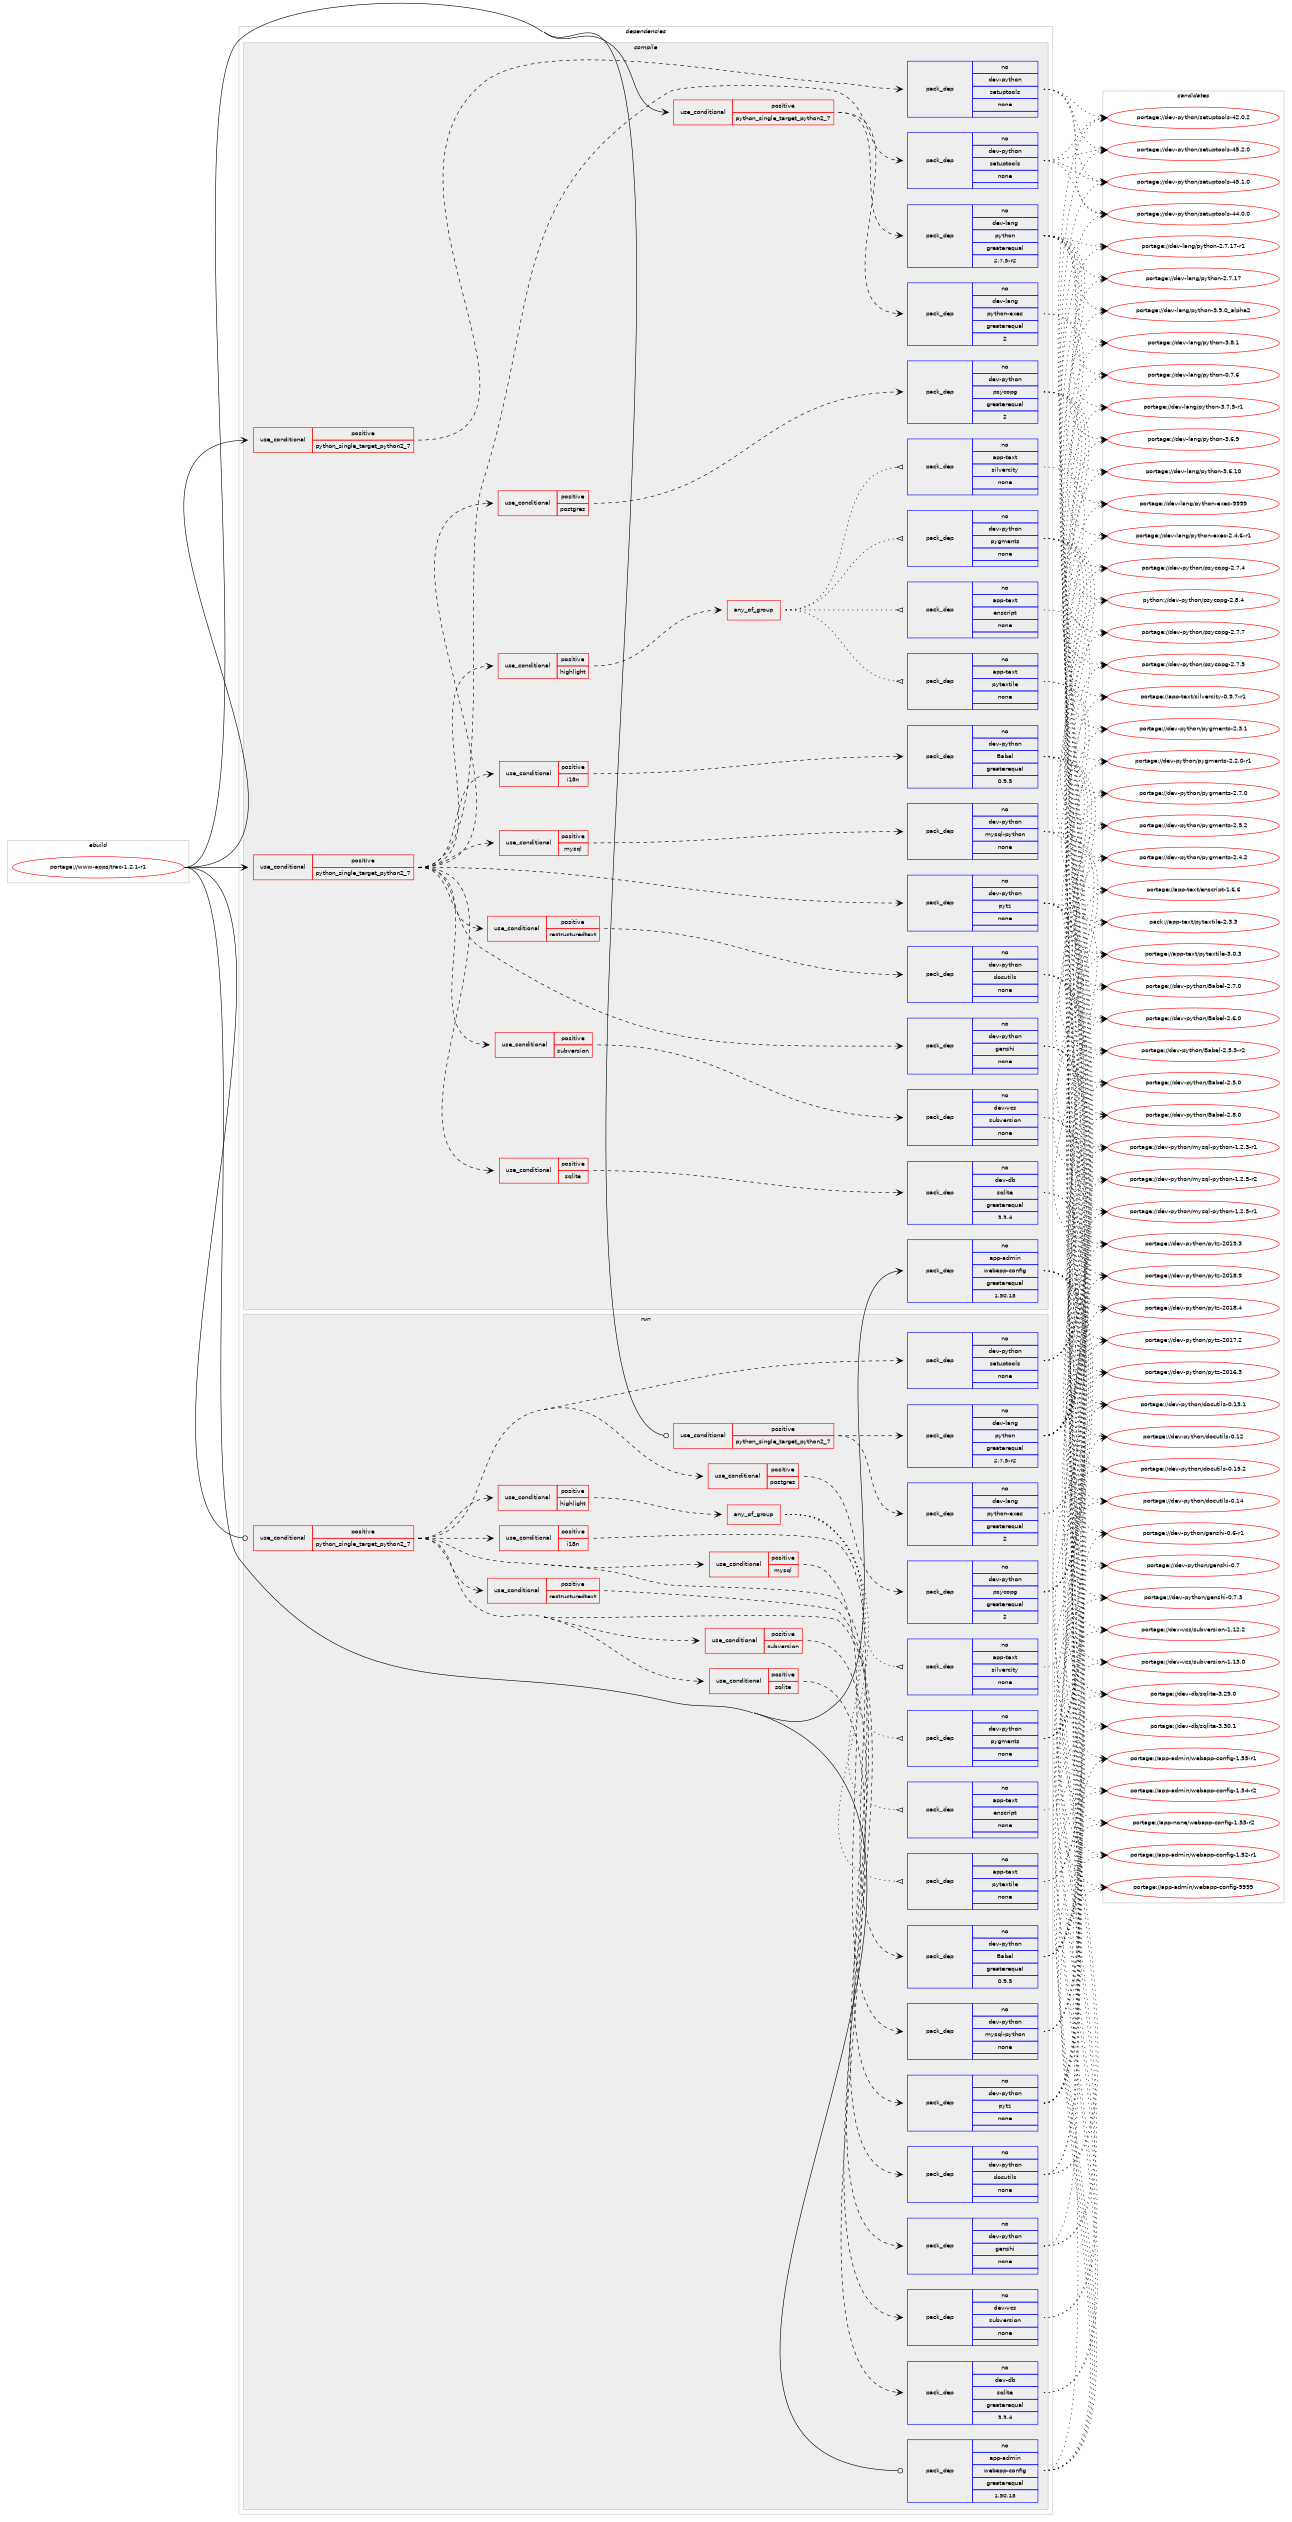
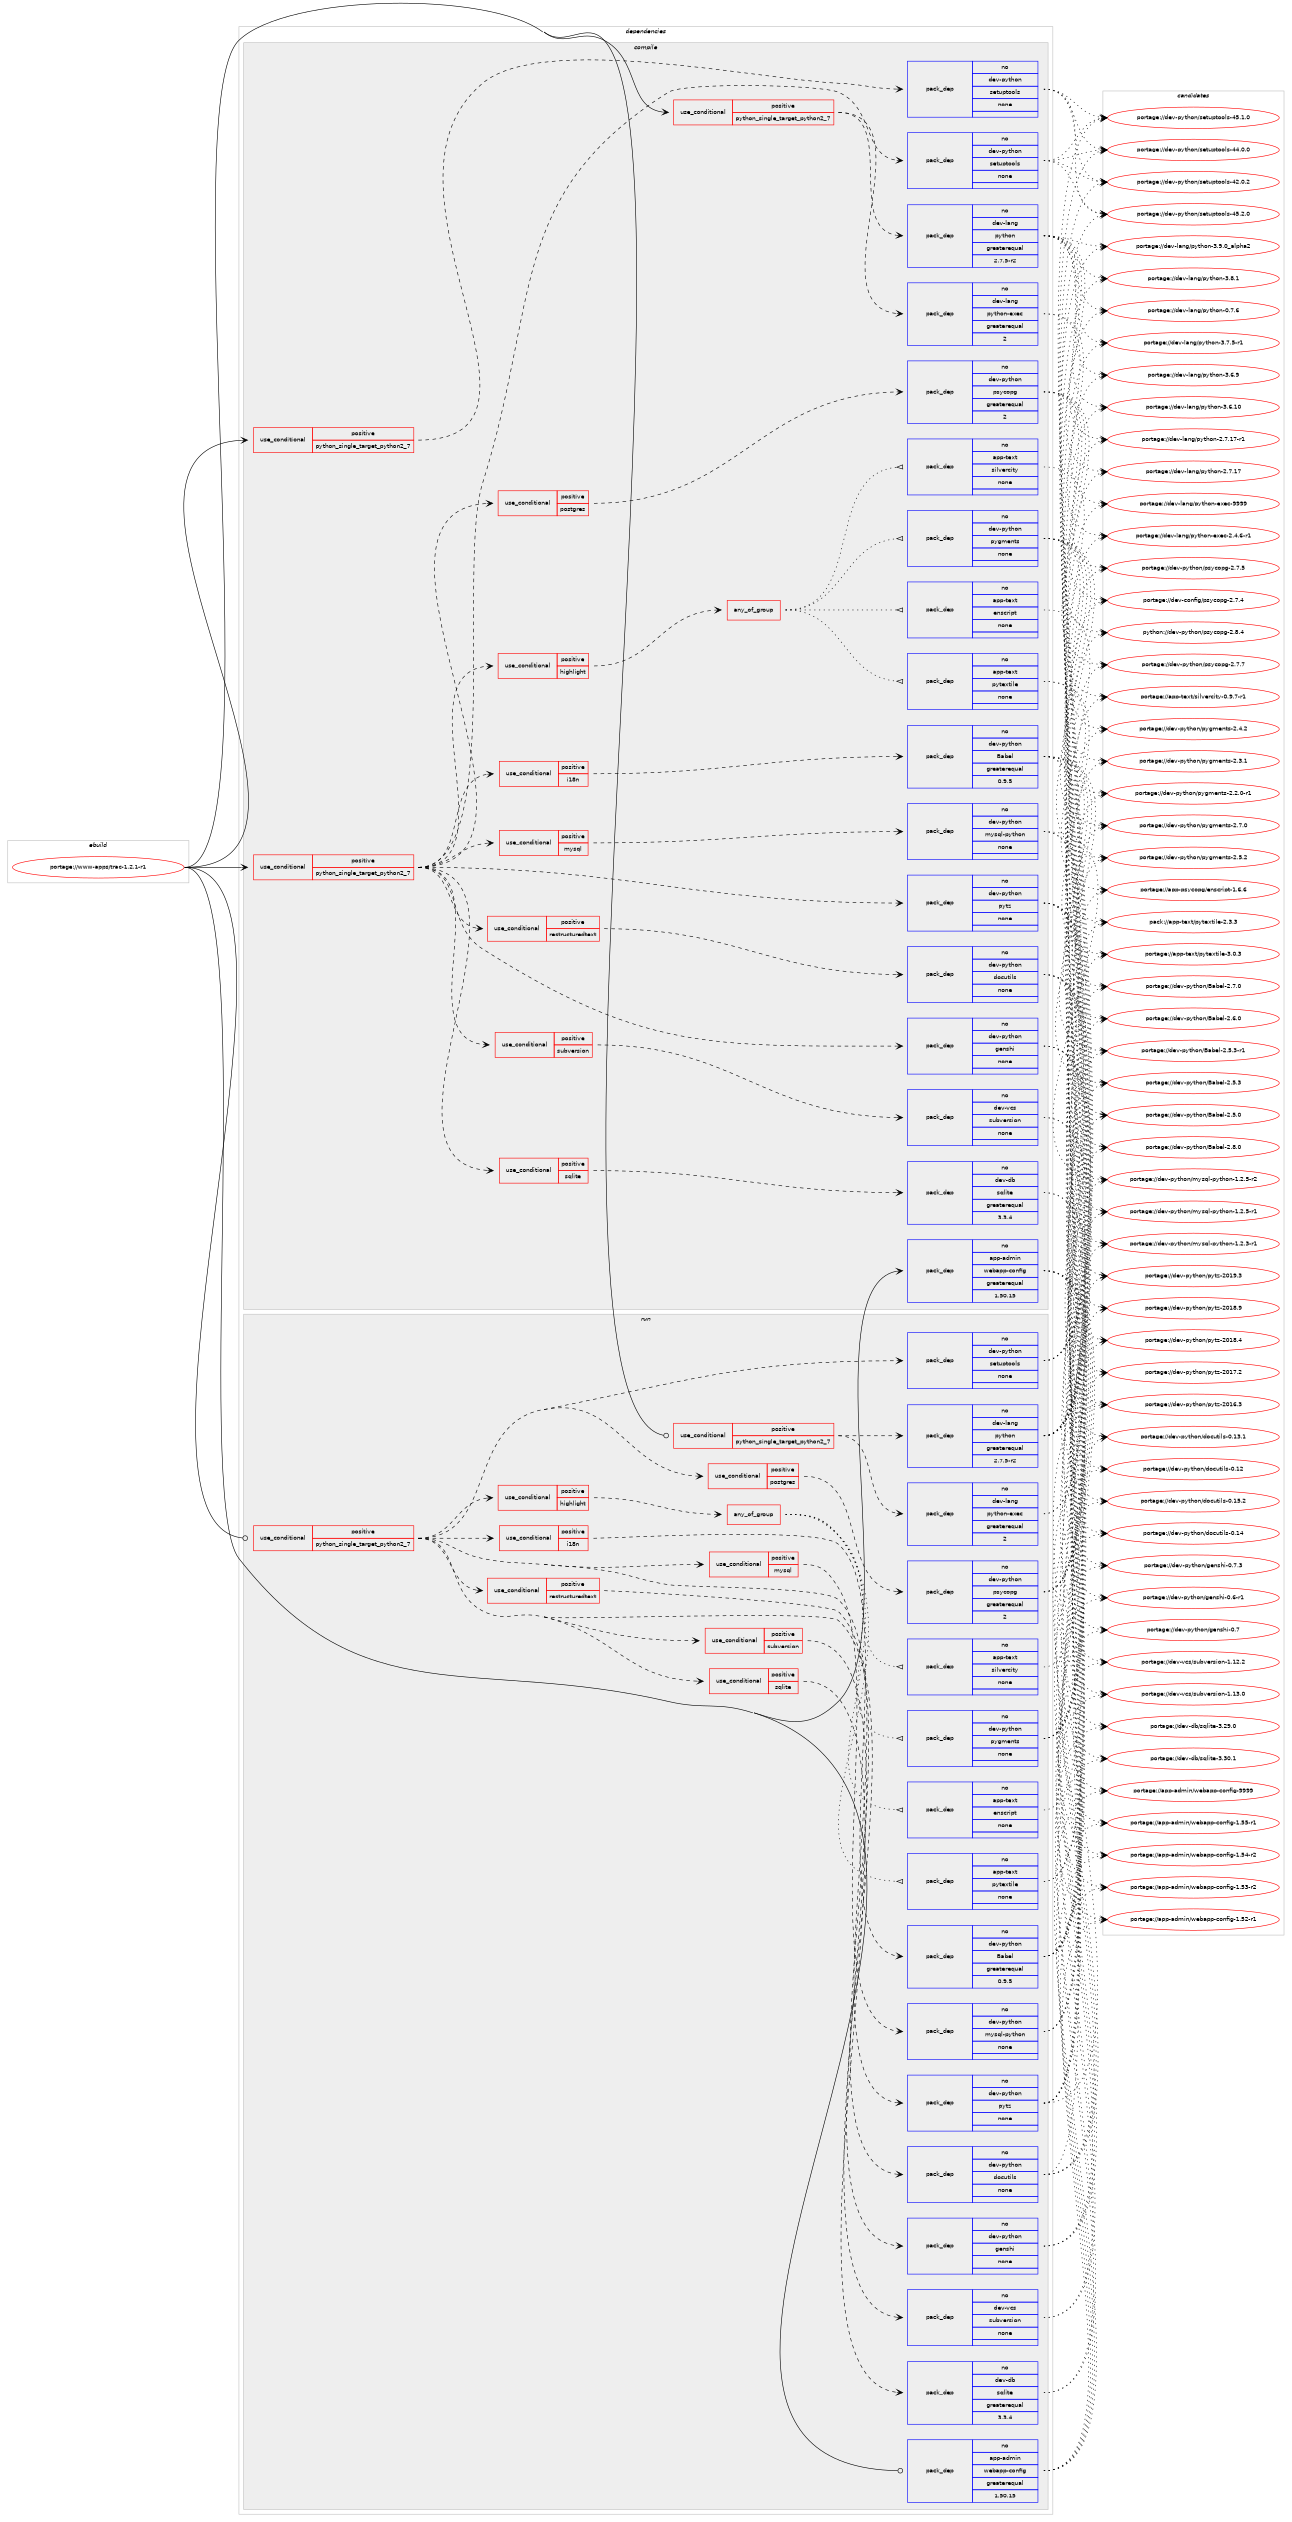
node "portage://dev-python/psycopg-2.7.4": label "portage://dev-python/psycopg-2.7.4" -> "portage://dev-config/psycopg-2.7.4"
node "portage://app-text/enscript-1.6.6": label "portage://app-text/enscript-1.6.6" -> "portage://app-psycopg/enscript-1.6.6"
node "portage://dev-python/Babel-2.5.3-r2": label "portage://dev-python/Babel-2.5.3-r2" -> "portage://dev-python/Babel-2.5.3-r1"
node "portage://dev-python/Babel-2.5.3": added
node "portage://app-none/webapp-config-1.53-r2": label "portage://app-none/webapp-config-1.53-r2" -> "portage://app-admin/webapp-config-1.53-r2"
